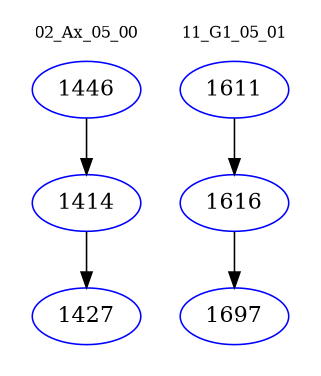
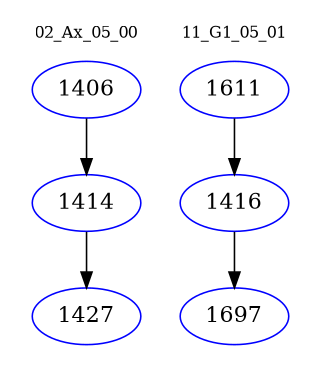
node "1446": label "1446" -> "1406"
node "1616": label "1616" -> "1416"
